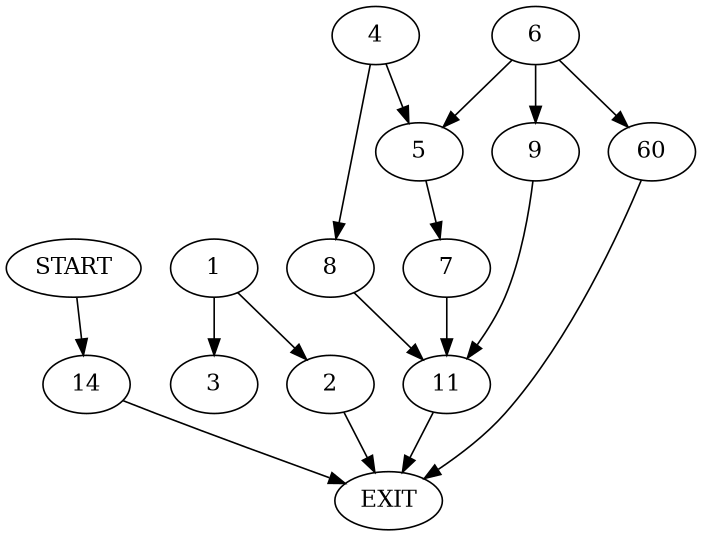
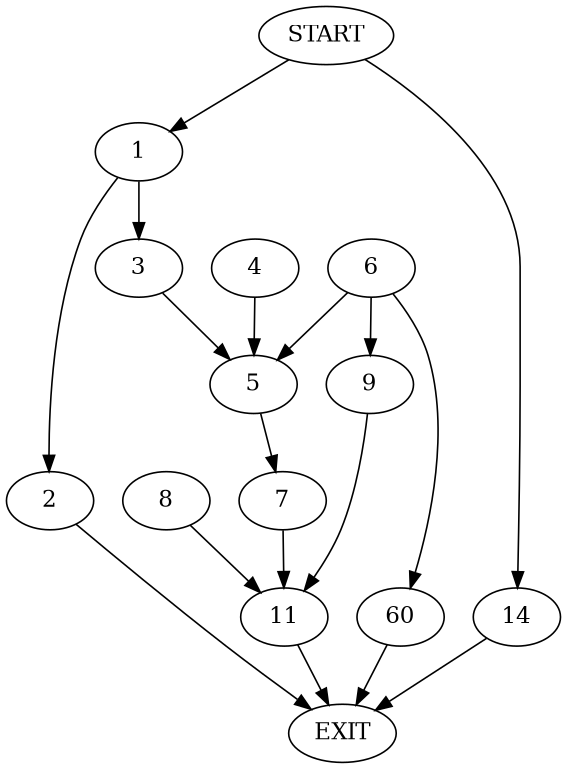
edge "START" -> "1": added
edge "4" -> "8": removed
edge "3" -> "5": added
